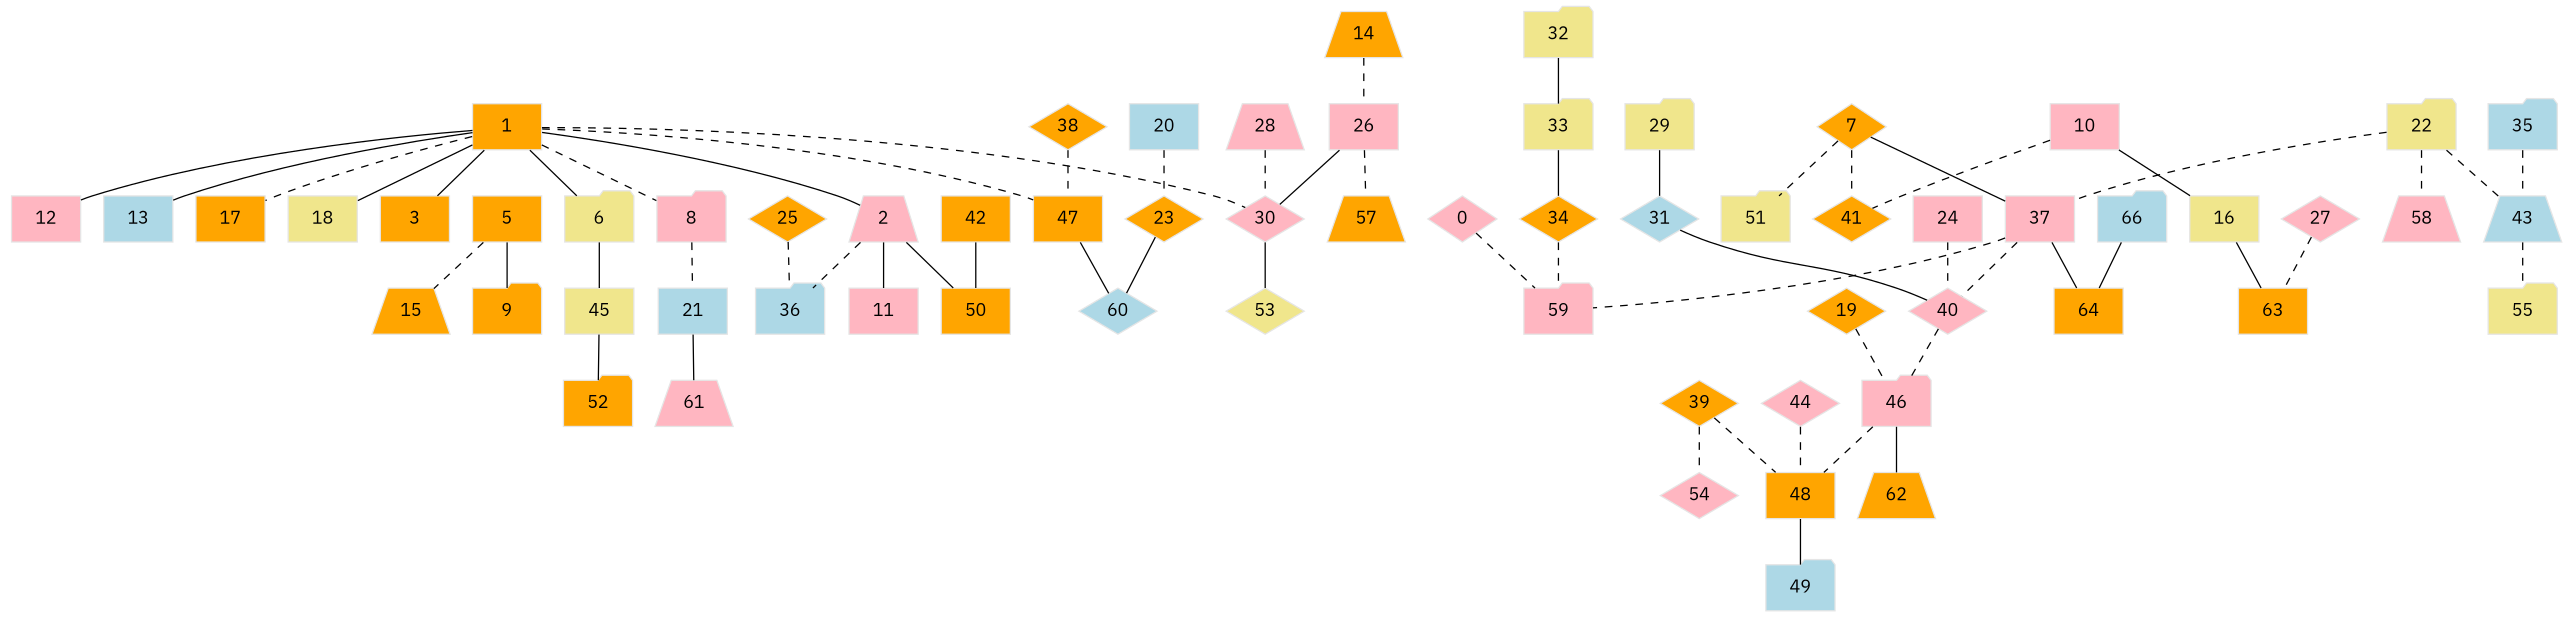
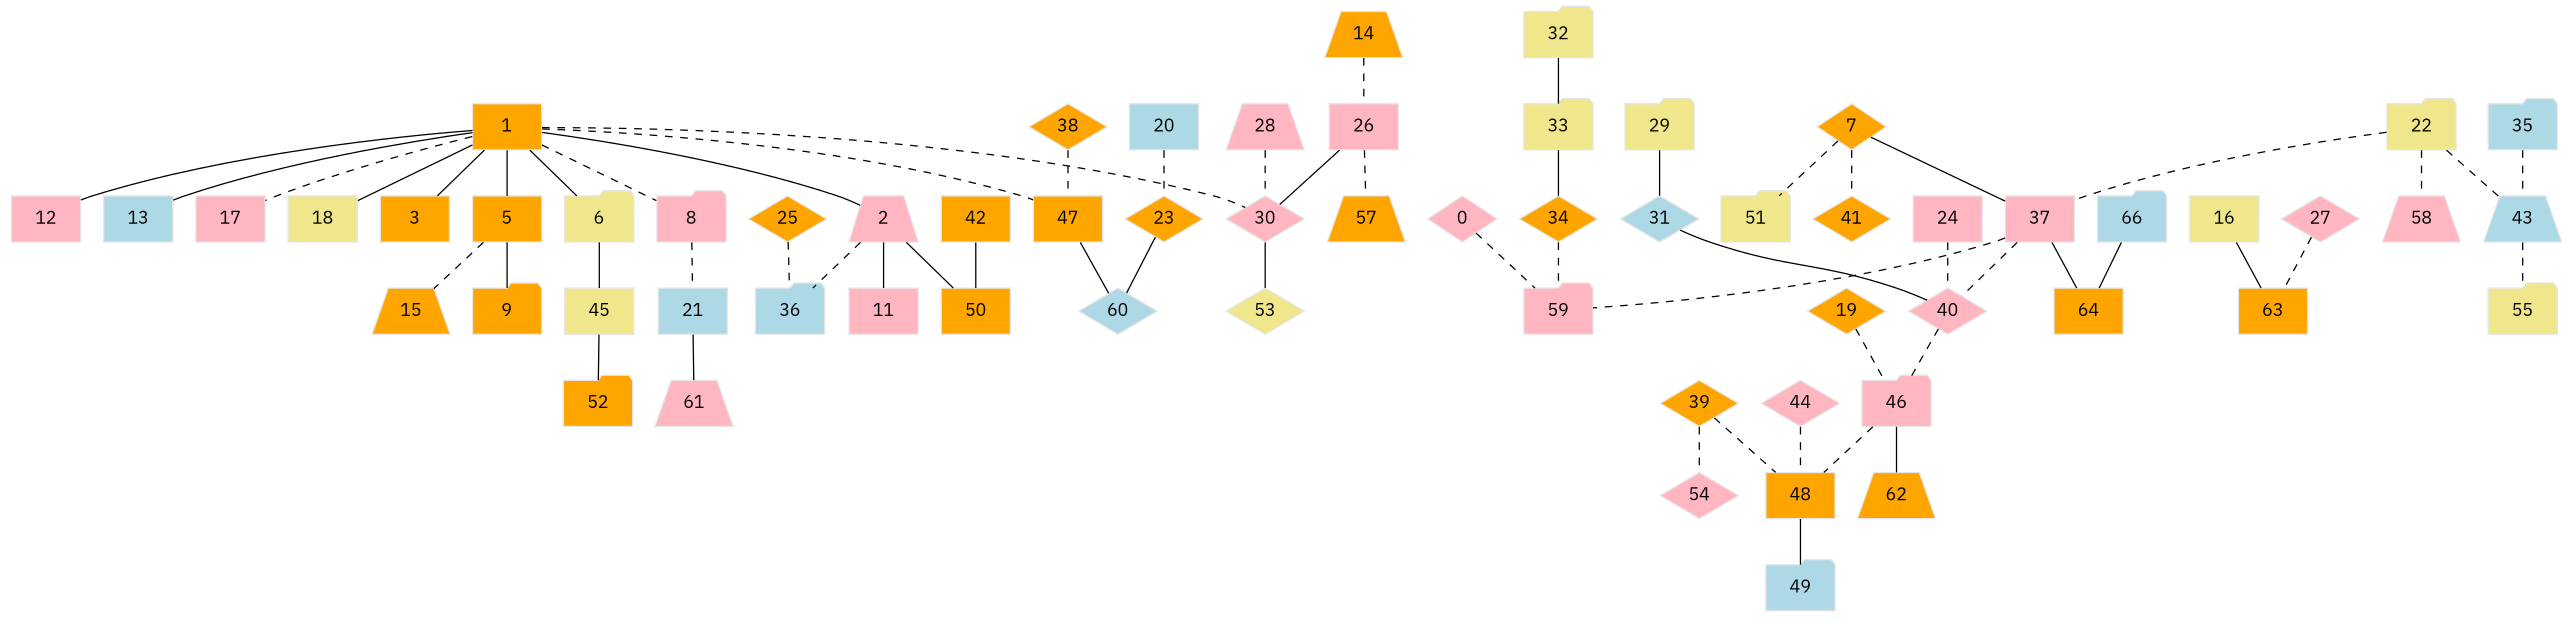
node "10": removed
edge "1" -- "5": added
node "17": fillcolor orange -> lightpink
